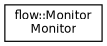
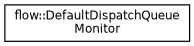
node "flow::Monitor Monitor": label "flow::Monitor Monitor" -> "flow::DefaultDispatchQueue Monitor"
